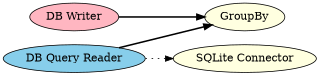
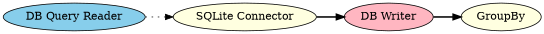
edge "SQLite Connector" -> "DB Writer": added
edge "DB Query Reader" -> "GroupBy": removed
